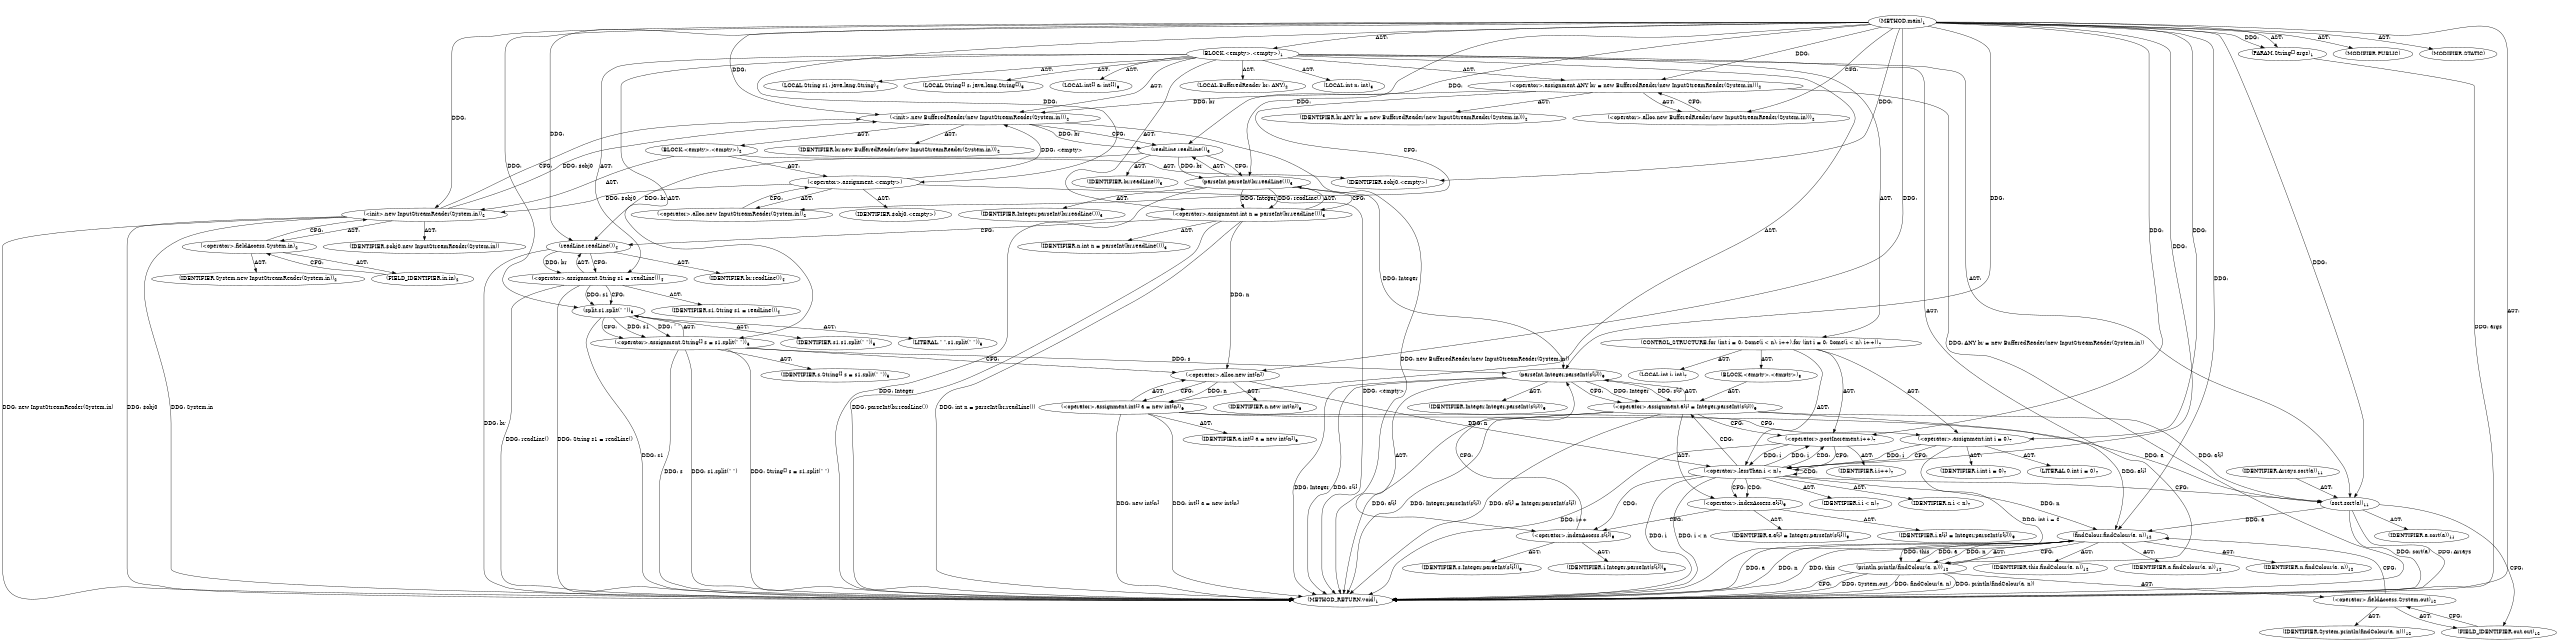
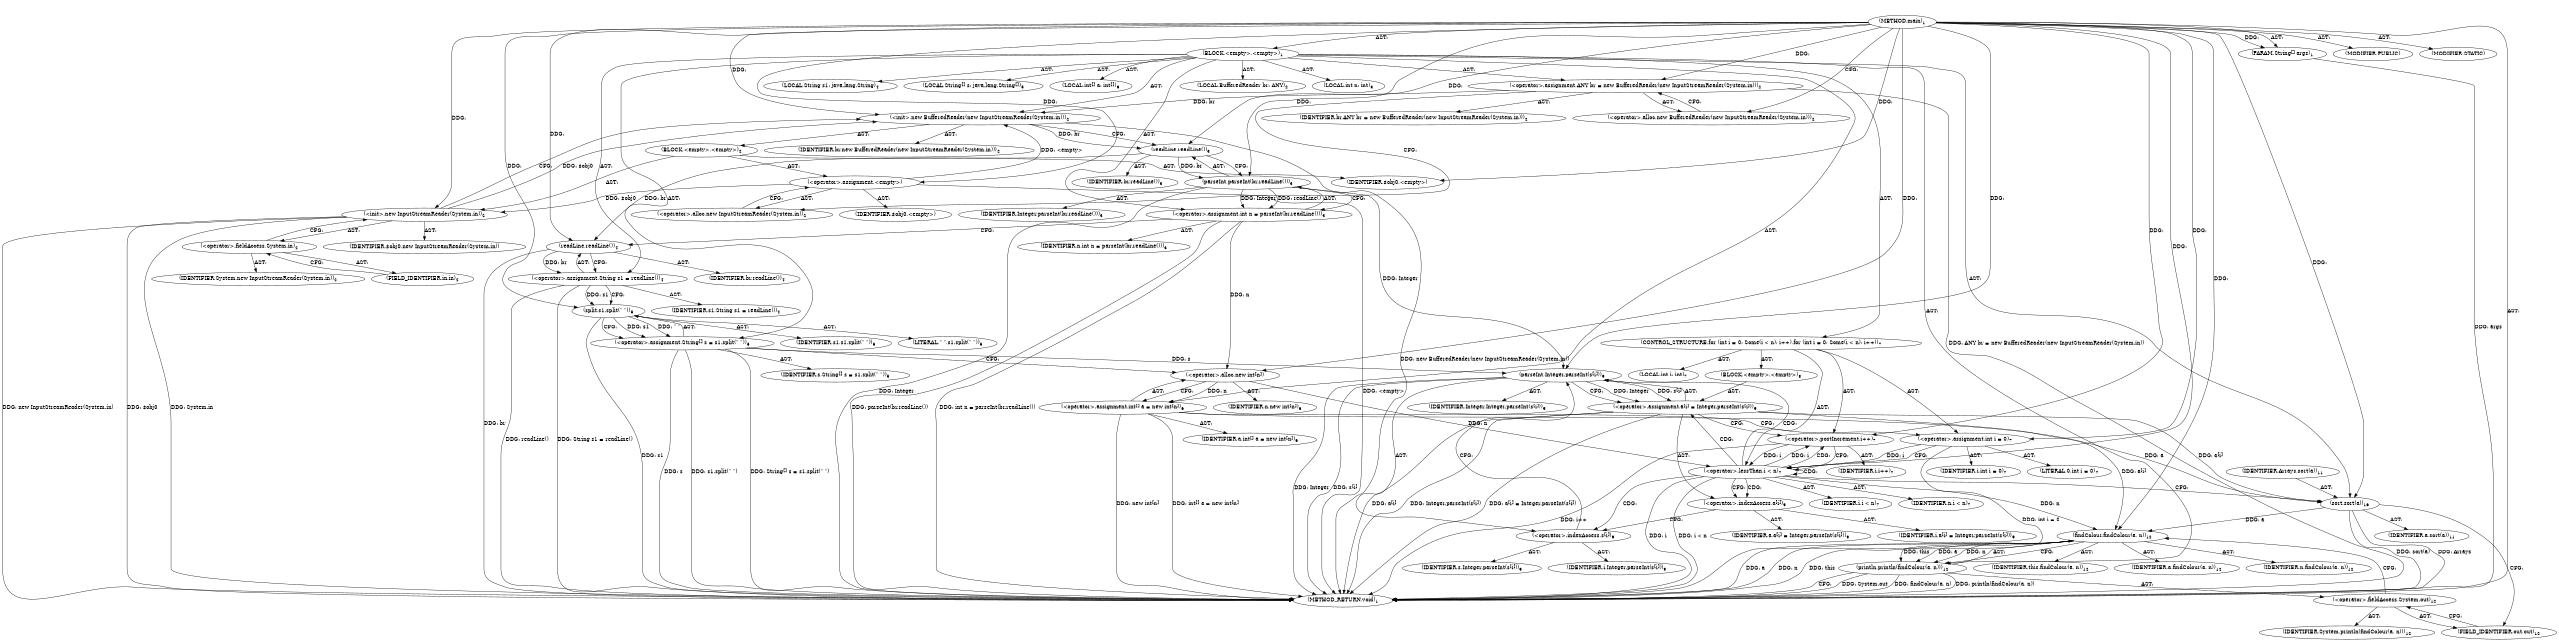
edge "(<operator>.lessThan,i < n)" -> "(parseInt,Integer.parseInt(s[i]))": added, label "CDG:"
node "(sort,sort(a))": text "11" -> "16"
